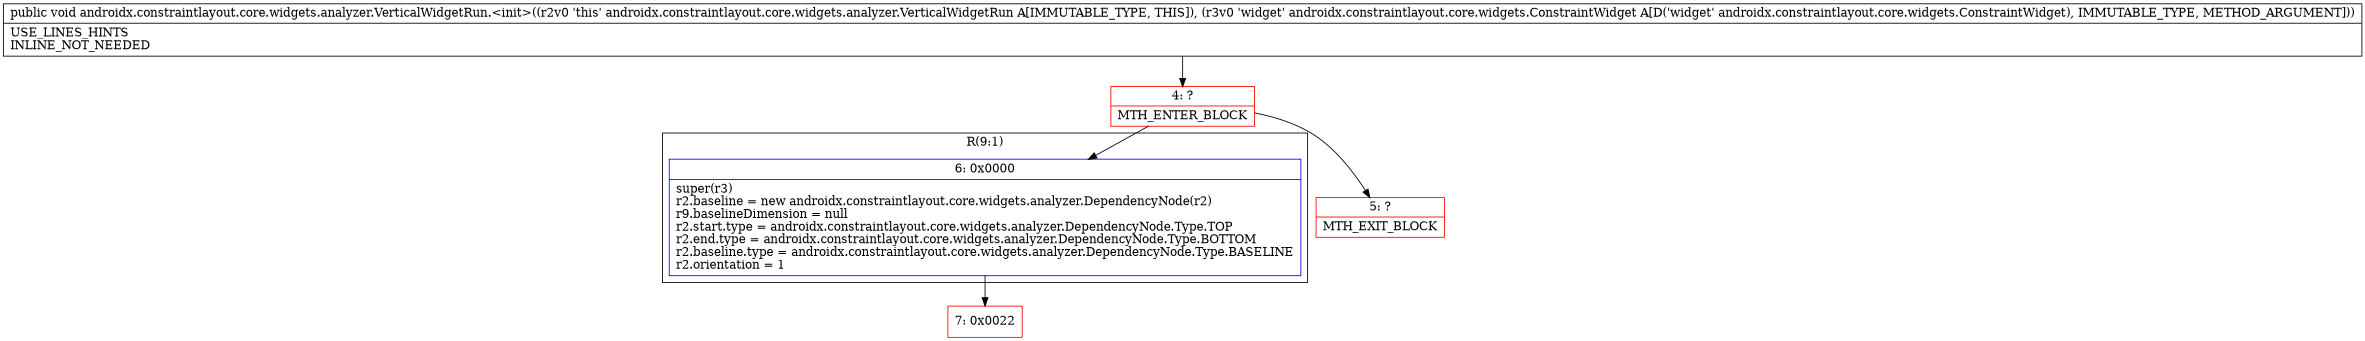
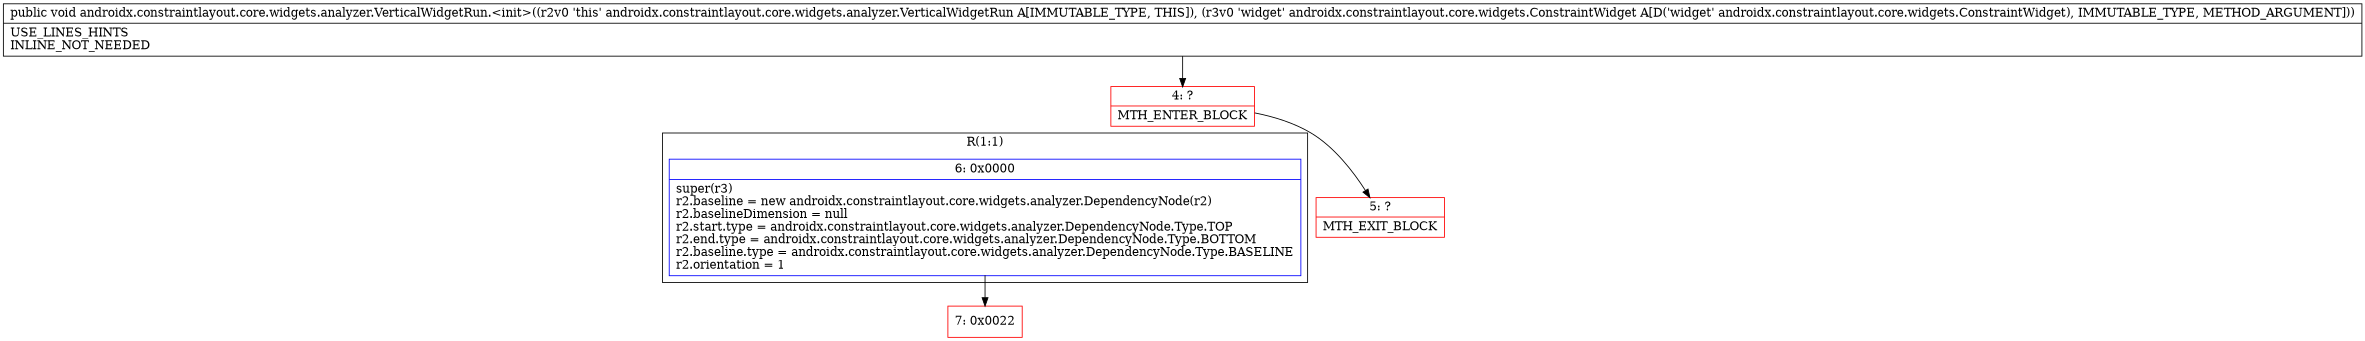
edge "4: ?" -> "6: 0x0000": removed
cluster "R(9:1)": label "R(9:1)" -> "R(1:1)"
node "6: 0x0000": text "r9.baselineDimension = null" -> "r2.baselineDimension = null"
